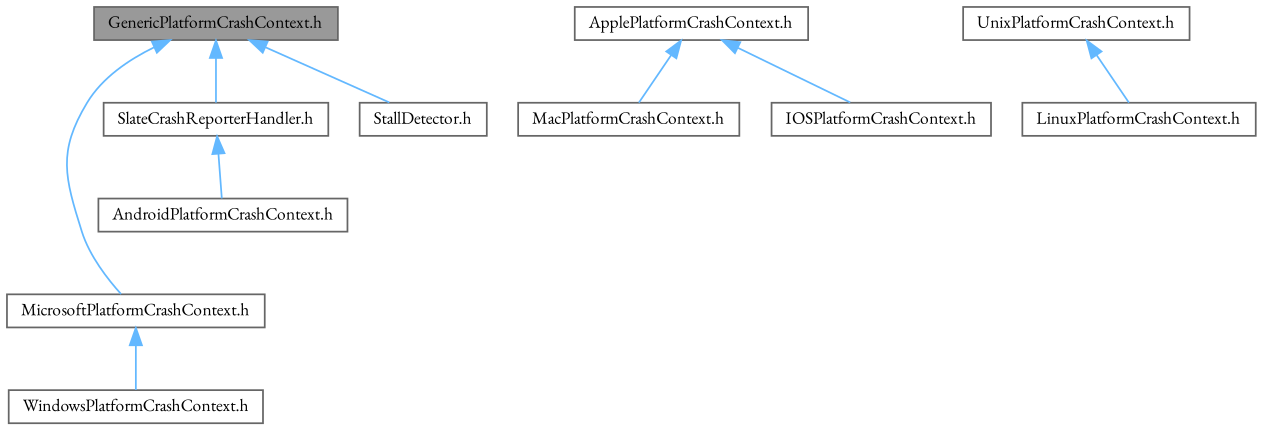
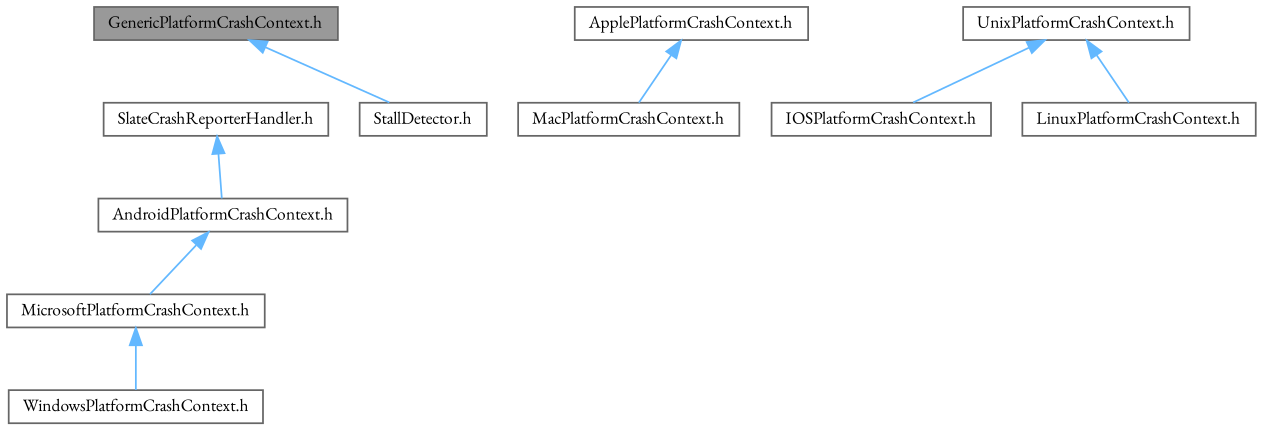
edge "IOSPlatformCrashContext.h" -> "ApplePlatformCrashContext.h": now "IOSPlatformCrashContext.h" -> "UnixPlatformCrashContext.h"
edge "SlateCrashReporterHandler.h" -> "GenericPlatformCrashContext.h": removed
edge "MicrosoftPlatformCrashContext.h" -> "GenericPlatformCrashContext.h": now "MicrosoftPlatformCrashContext.h" -> "AndroidPlatformCrashContext.h"
